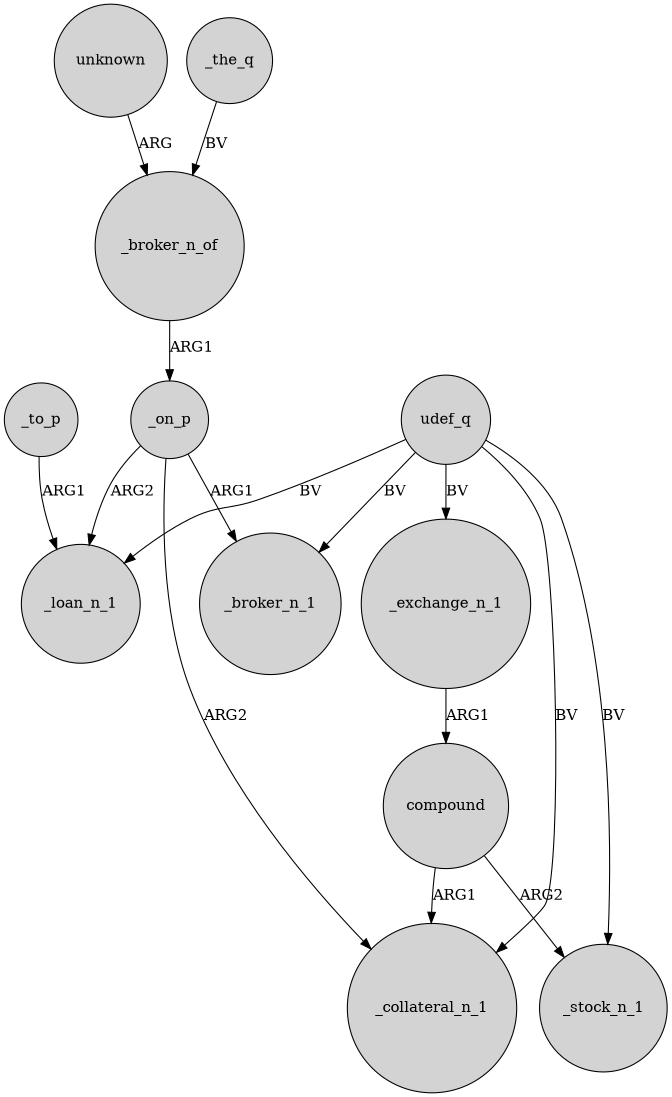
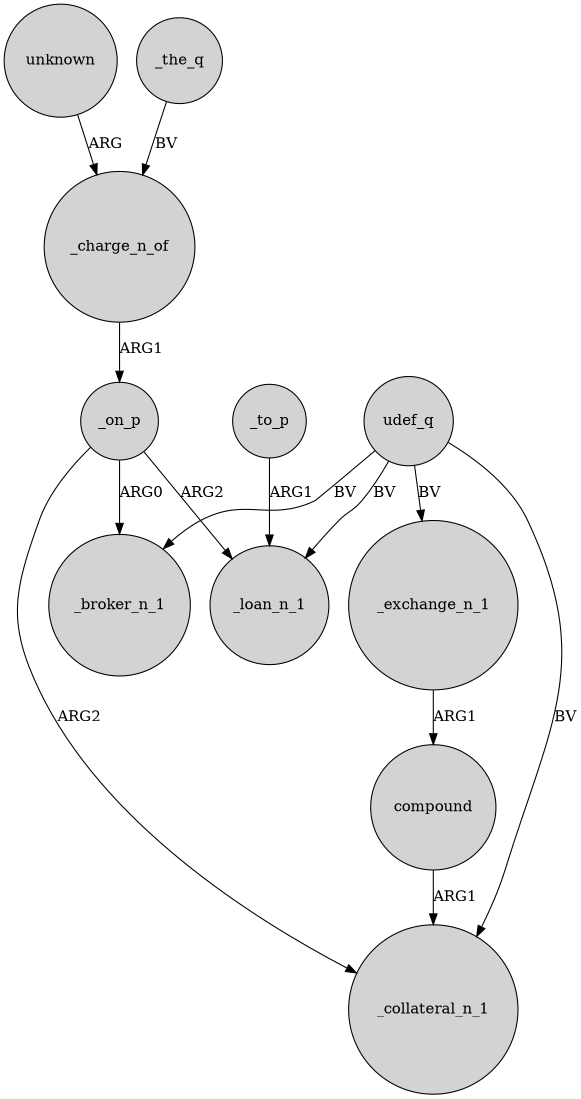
node "_broker_n_of": label "_broker_n_of" -> "_charge_n_of"
edge "_on_p" -> "_broker_n_1": label "ARG1" -> "ARG0"
node "_stock_n_1": removed
